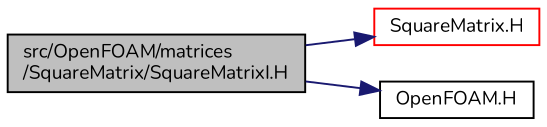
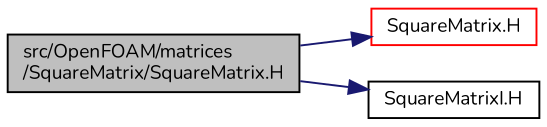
node "src/OpenFOAM/matrices /SquareMatrix/SquareMatrixI.H": label "src/OpenFOAM/matrices /SquareMatrix/SquareMatrixI.H" -> "src/OpenFOAM/matrices /SquareMatrix/SquareMatrix.H"
node "OpenFOAM.H": label "OpenFOAM.H" -> "SquareMatrixI.H"
